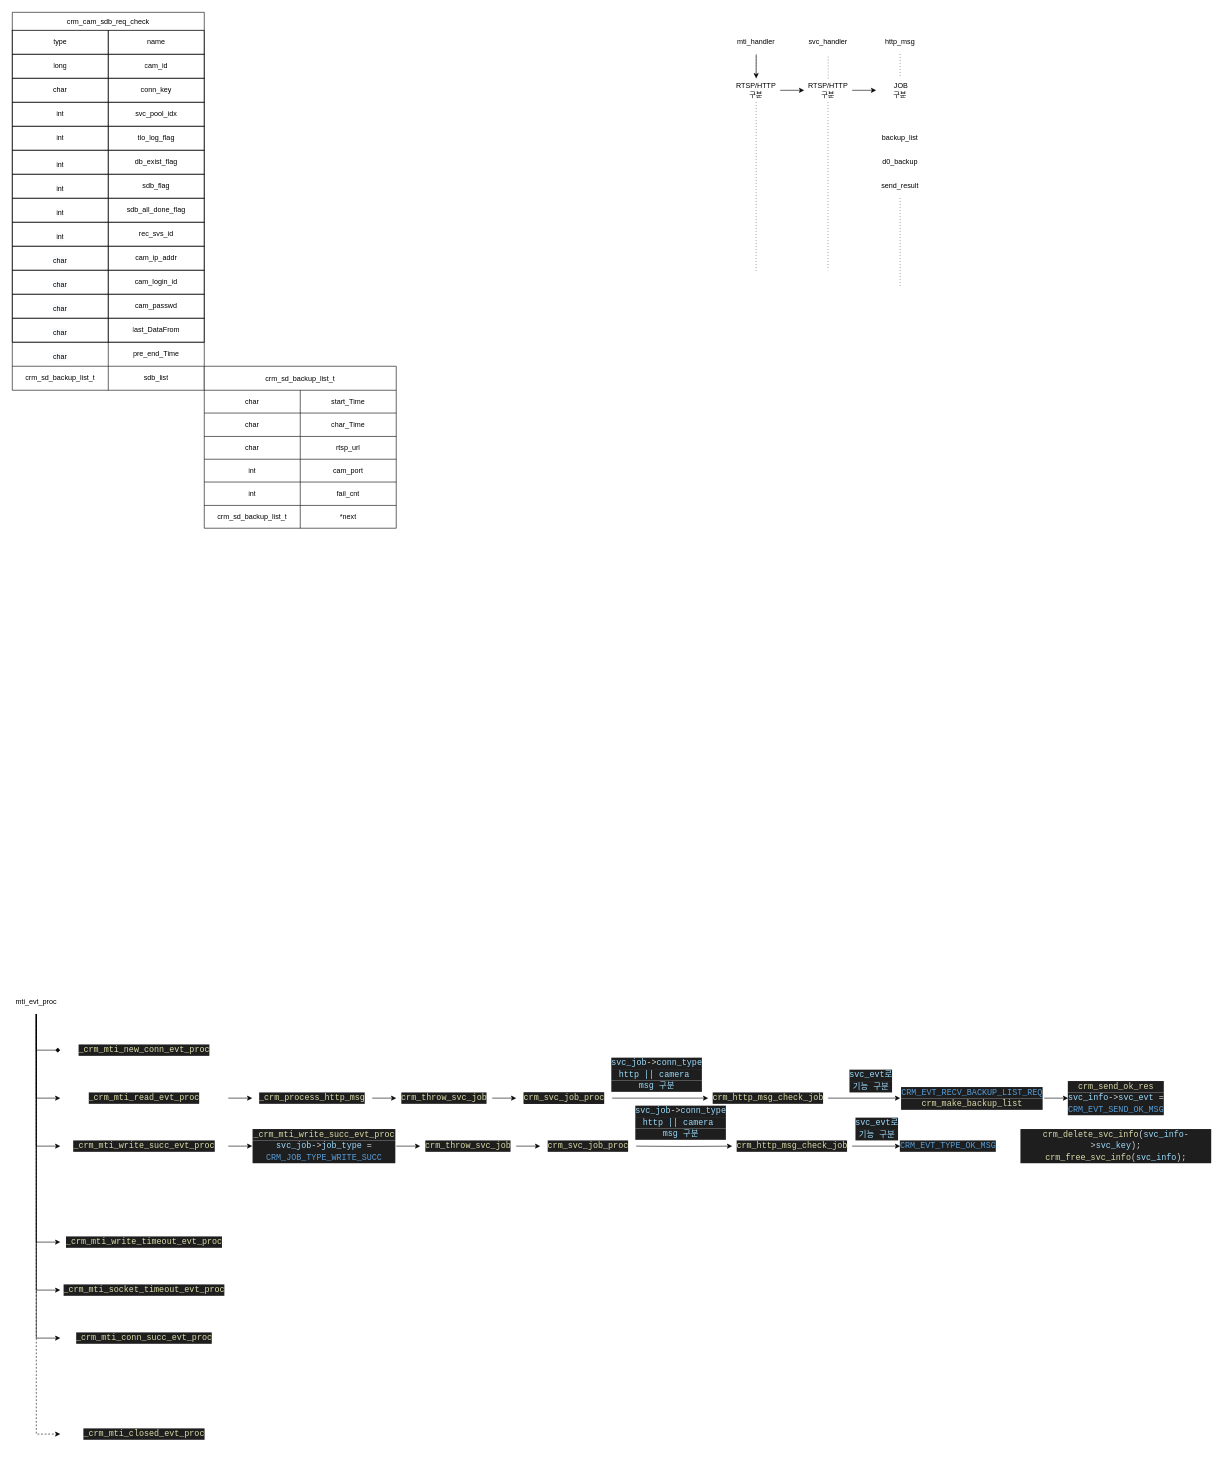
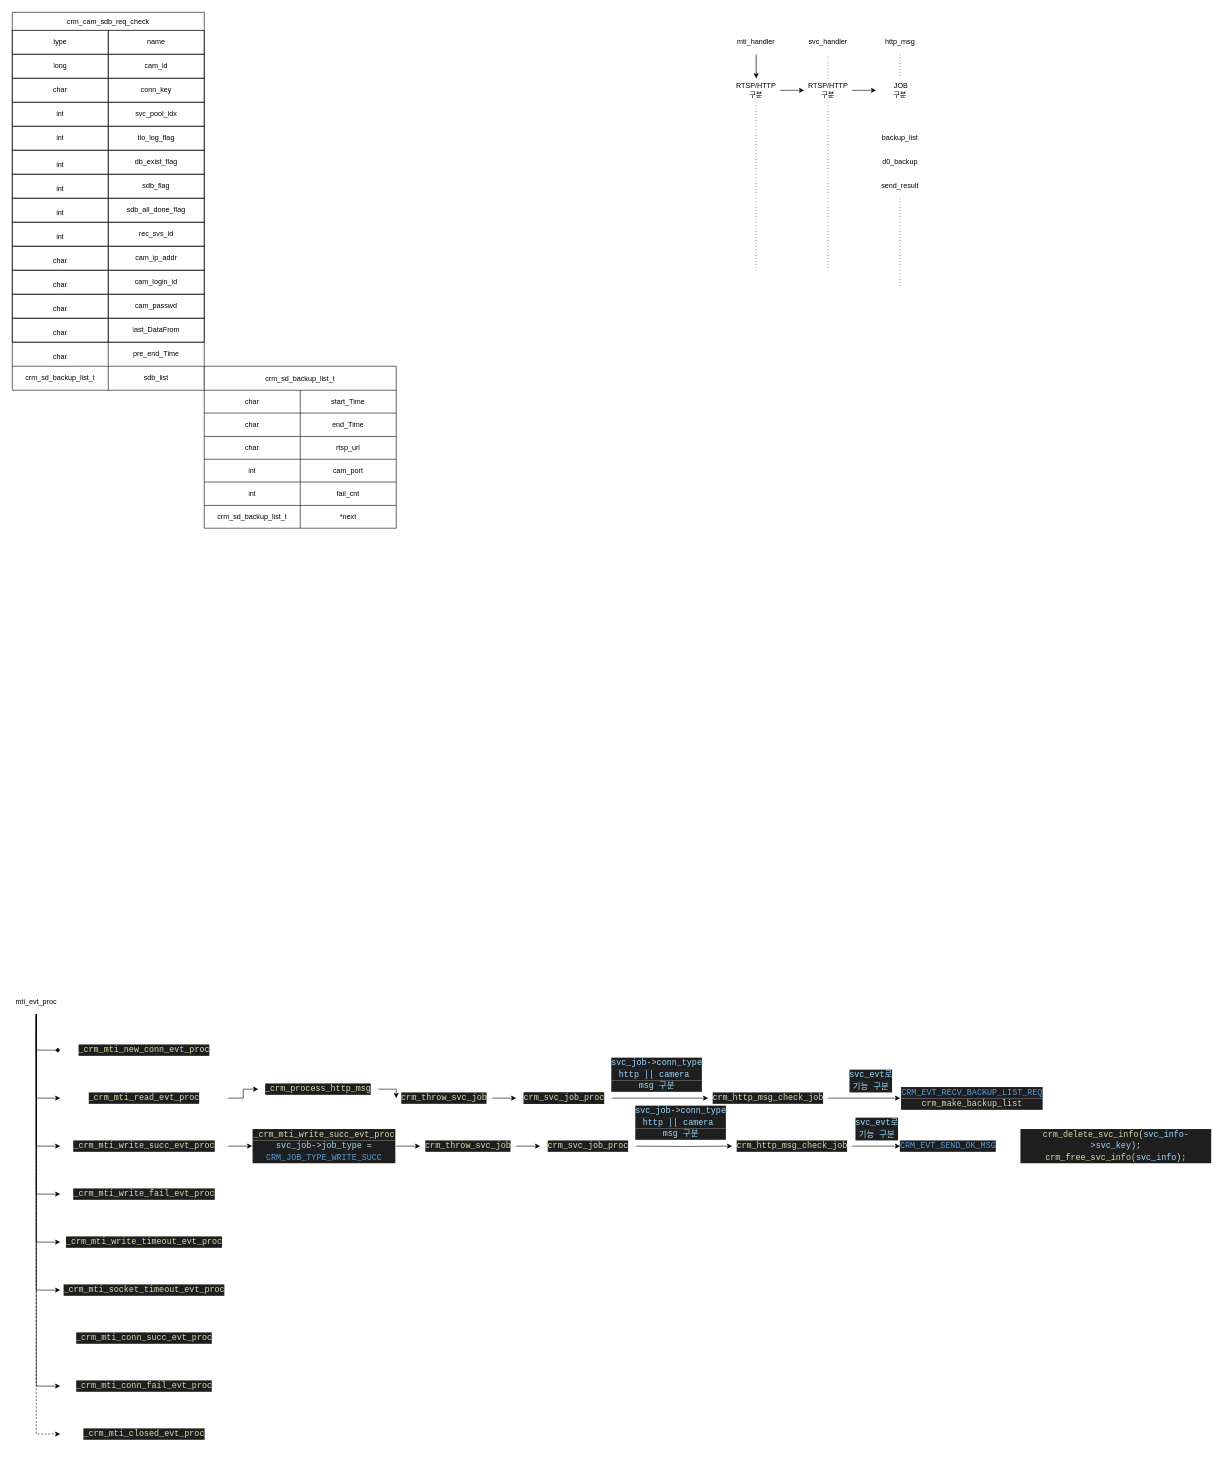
node "char_Time": label "char_Time" -> "end_Time"
node "_crm_process_http_msg": moved (312, 1098) -> (318, 1089)
edge "CRM_EVT_RECV_BACKUP_LIST_REQ crm_make_backup_list" -> "crm_send_ok_res svc_info->svc_evt = CRM_EVT_SEND_OK_MSG": removed
node "crm_send_ok_res svc_info->svc_evt = CRM_EVT_SEND_OK_MSG": removed
node "CRM_EVT_TYPE_OK_MSG": label "CRM_EVT_TYPE_OK_MSG" -> "CRM_EVT_SEND_OK_MSG"
edge "mti_evt_proc" -> "_crm_mti_write_fail_evt_proc": added
node "_crm_mti_write_fail_evt_proc": added
edge "mti_evt_proc" -> "_crm_mti_conn_succ_evt_proc": removed
edge "mti_evt_proc" -> "_crm_mti_conn_fail_evt_proc": added
node "_crm_mti_conn_fail_evt_proc": added
